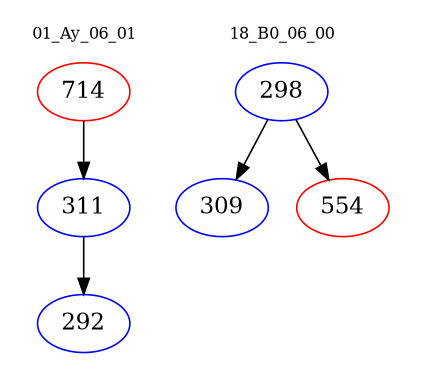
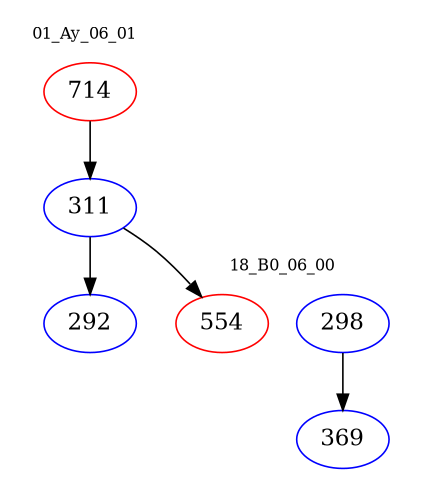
edge "298" -> "554": now "311" -> "554"
node "309": label "309" -> "369"
